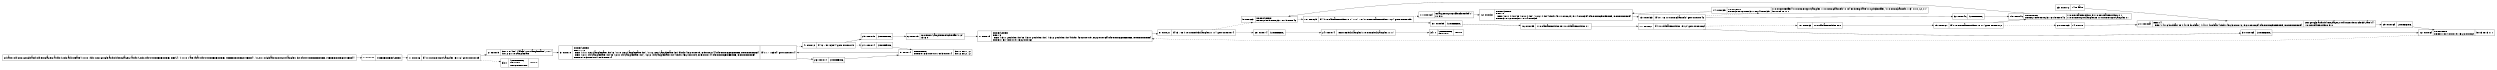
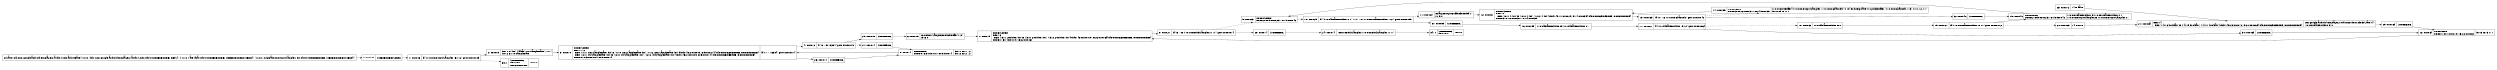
edge "22: 0x006f" -> "7: 0x001d": style dashed -> solid
